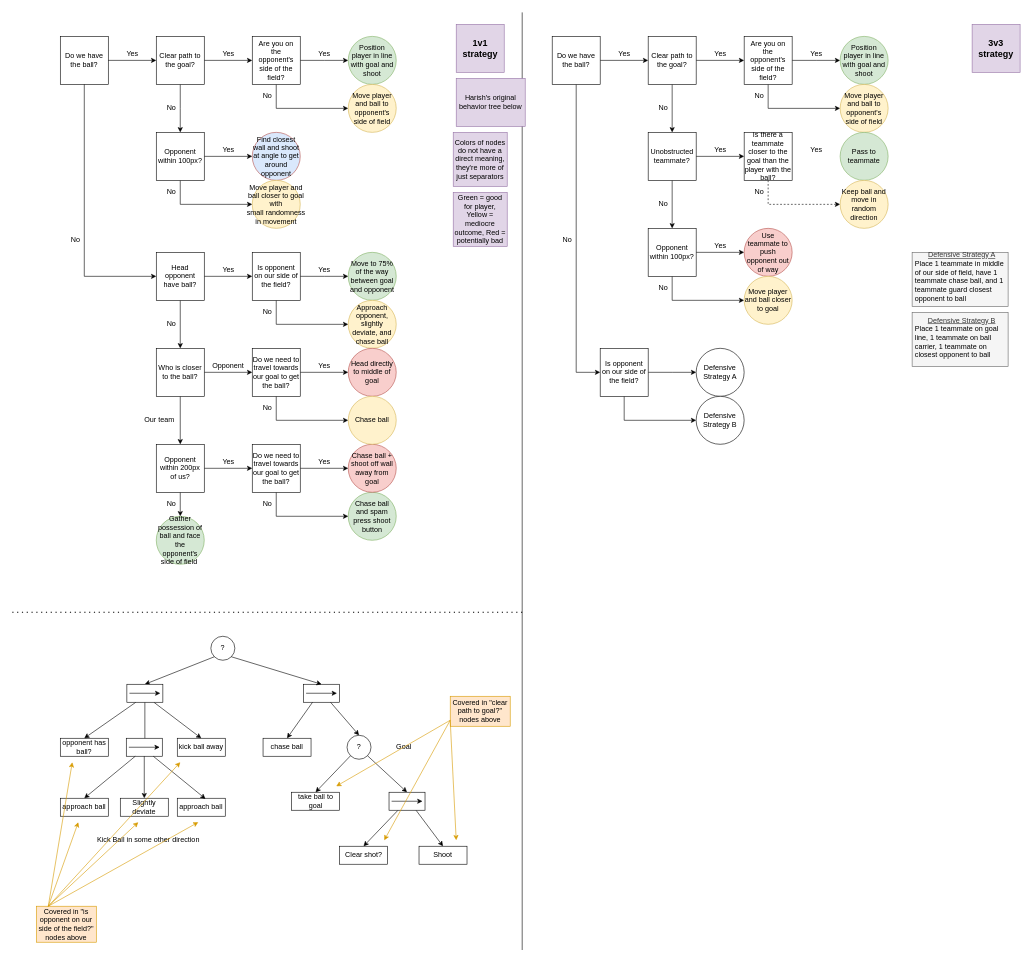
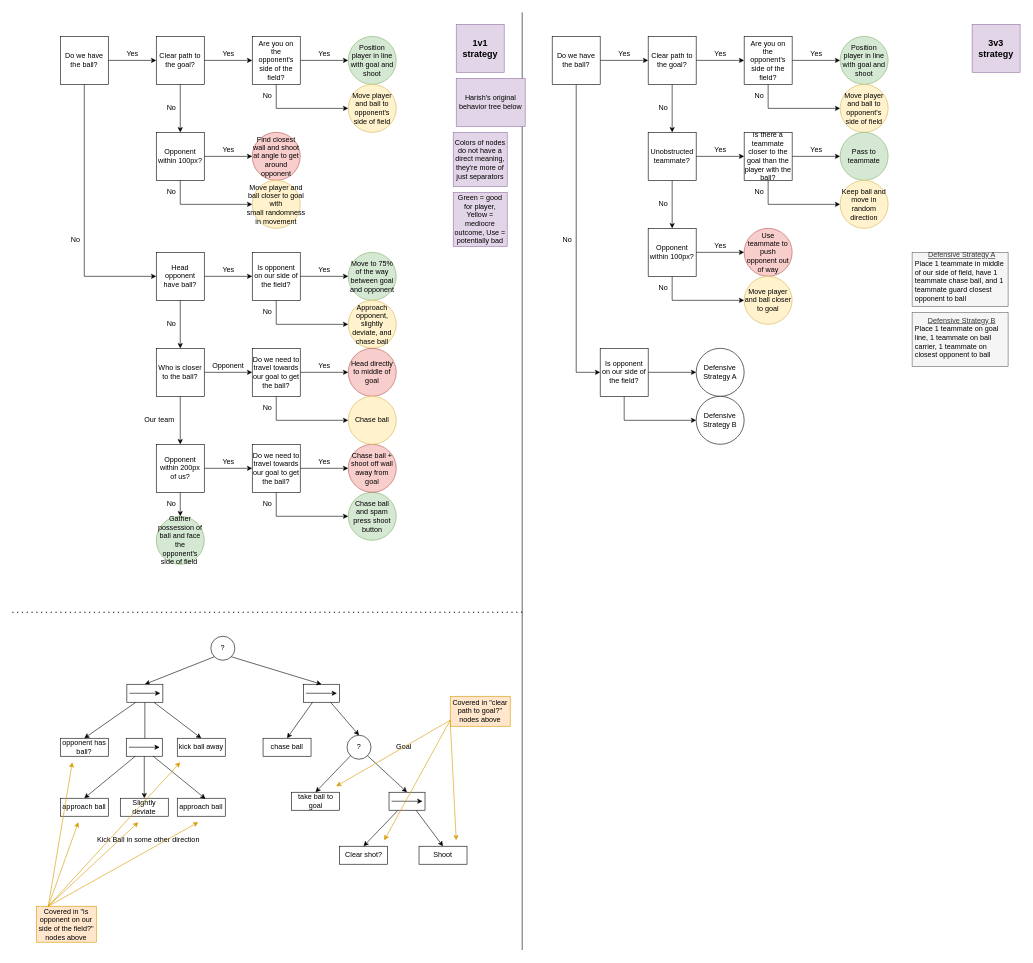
node "Find closest wall and shoot at angle to get around opponent": fillcolor #dae8fc -> #f8cecc
edge "Is there a teammate closer to the goal than the player with the ball?" -> "Pass to teammate": added
edge "Is there a teammate closer to the goal than the player with the ball?" -> "Keep ball and move in random direction": style dashed -> solid
node "Green = good for player, Yellow = mediocre outcome, Red = potentially bad": label "Green = good for player, Yellow = mediocre outcome, Red = potentially bad" -> "Green = good for player, Yellow = mediocre outcome, Use = potentially bad"
